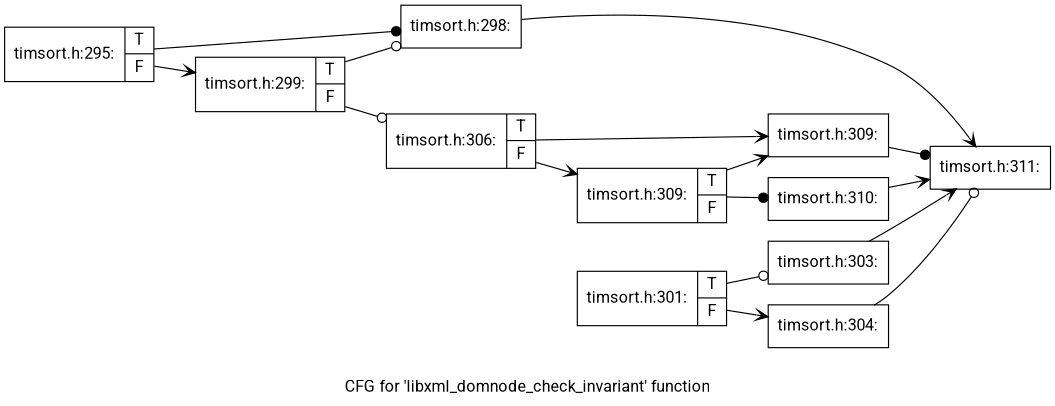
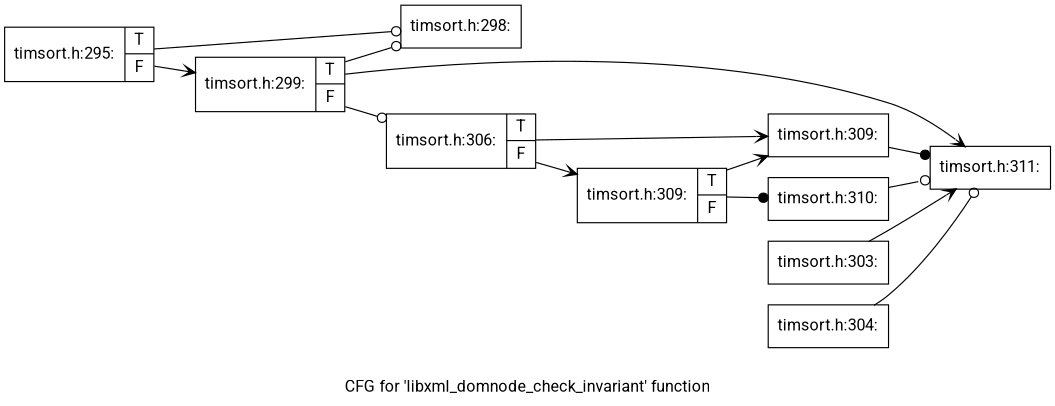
edge "timsort.h:298:" -> "timsort.h:311:": now "timsort.h:299:" -> "timsort.h:311:"
edge "timsort.h:295:" -> "timsort.h:298:": arrowhead dot -> odot
edge "timsort.h:310:" -> "timsort.h:311:": arrowhead vee -> odot
node "timsort.h:301:": removed
